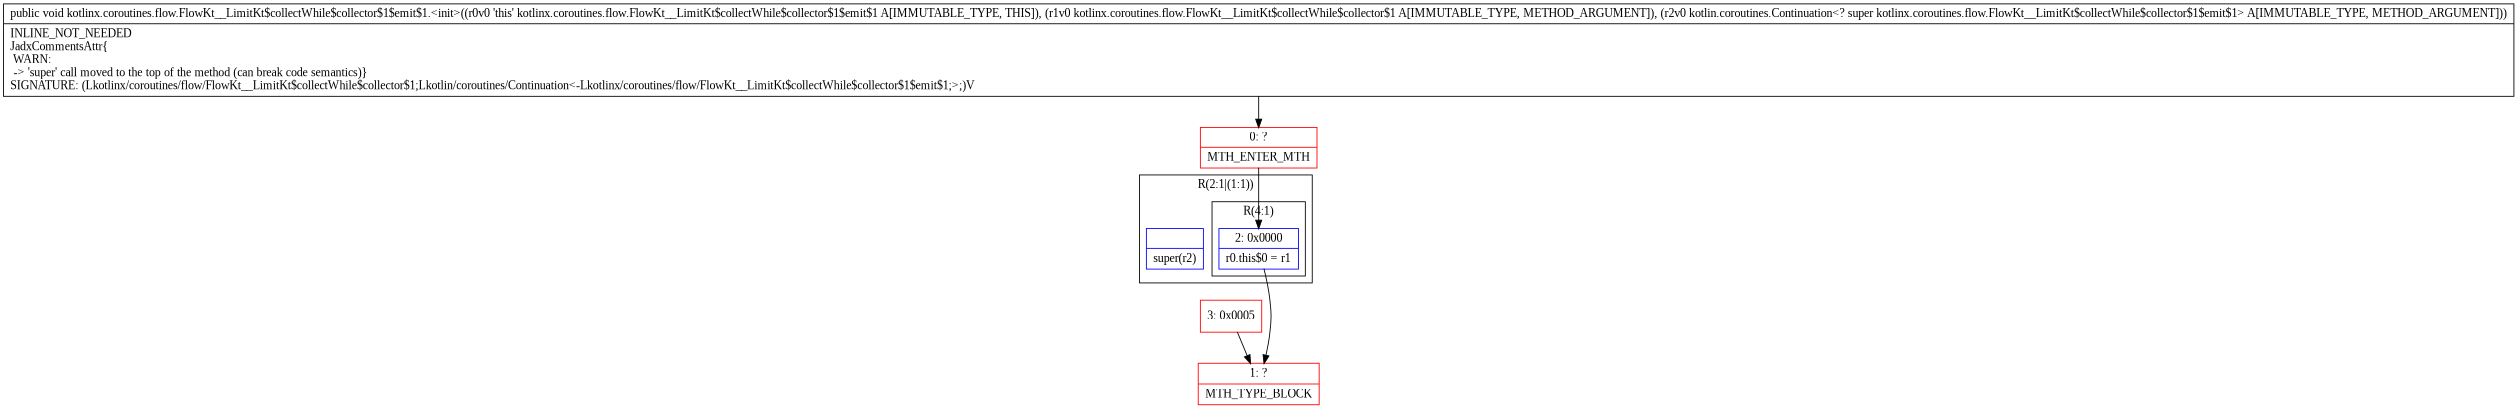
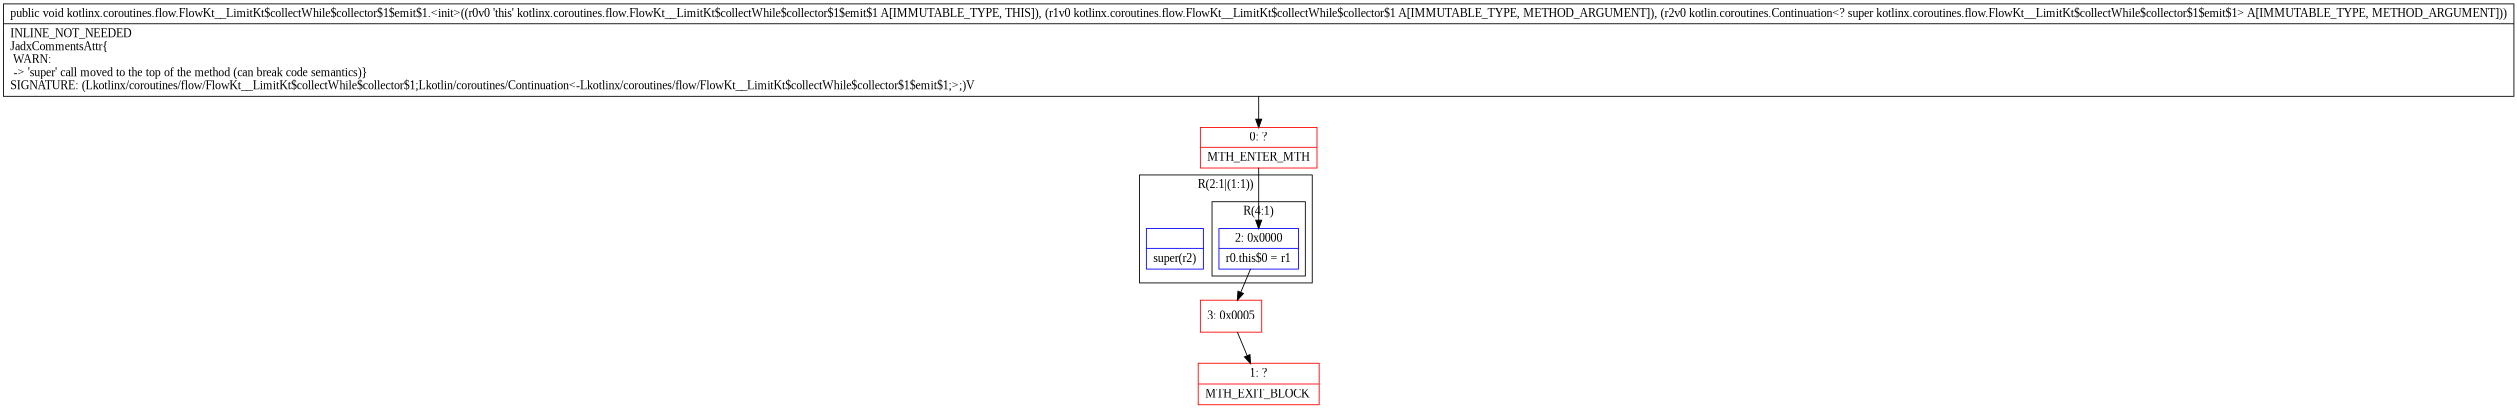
edge "2: 0x0000" -> "1: ?": now "2: 0x0000" -> "3: 0x0005"
node "1: ?": text "MTH_TYPE_BLOCK" -> "MTH_EXIT_BLOCK"
